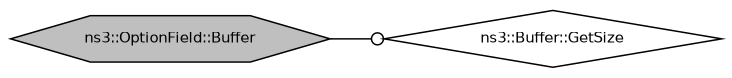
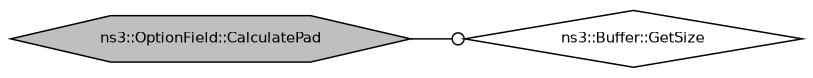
node "ns3::OptionField::Buffer": label "ns3::OptionField::Buffer" -> "ns3::OptionField::CalculatePad"
